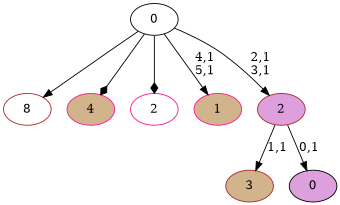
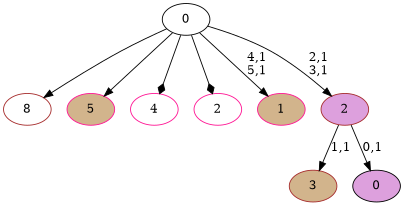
node "5": added
node "4": fillcolor tan -> white
